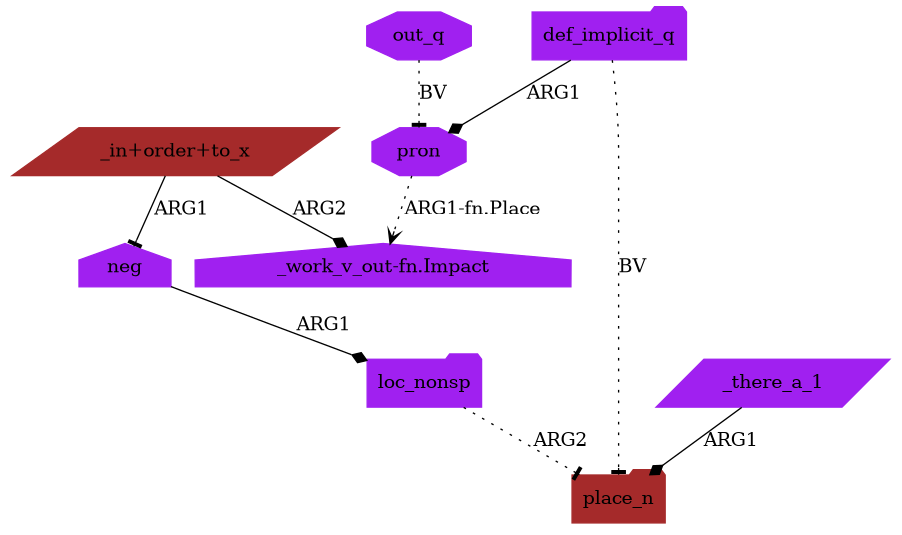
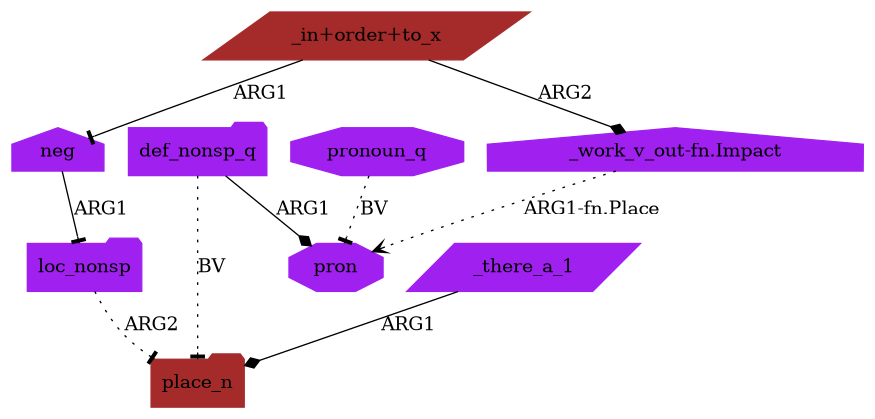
node "out_q": label "out_q" -> "pronoun_q"
node "def_implicit_q": label "def_implicit_q" -> "def_nonsp_q"
edge "pron" -> "_work_v_out-fn.Impact": reversed
edge "neg" -> "loc_nonsp": arrowhead diamond -> tee
